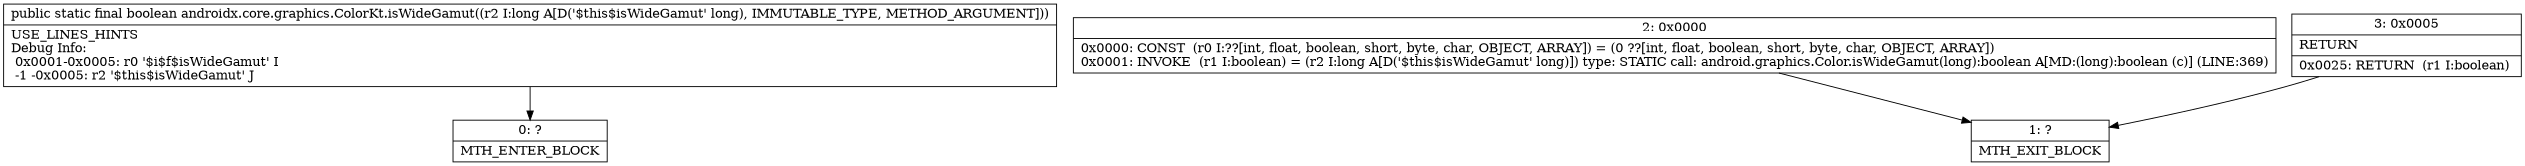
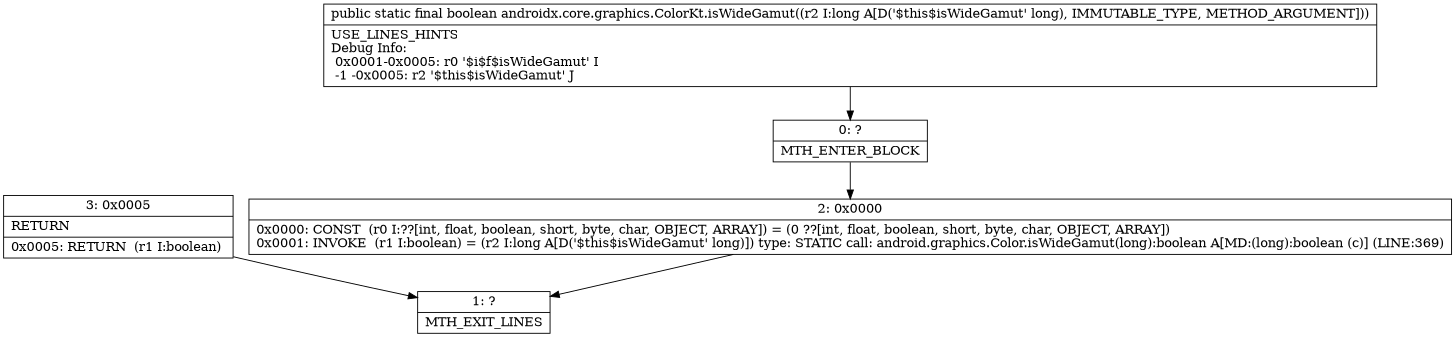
node "3: 0x0005": text "0x0025: RETURN  (r1 I:boolean)" -> "0x0005: RETURN  (r1 I:boolean)"
node "1: ?": text "MTH_EXIT_BLOCK" -> "MTH_EXIT_LINES"
edge "0: ?" -> "2: 0x0000": added
